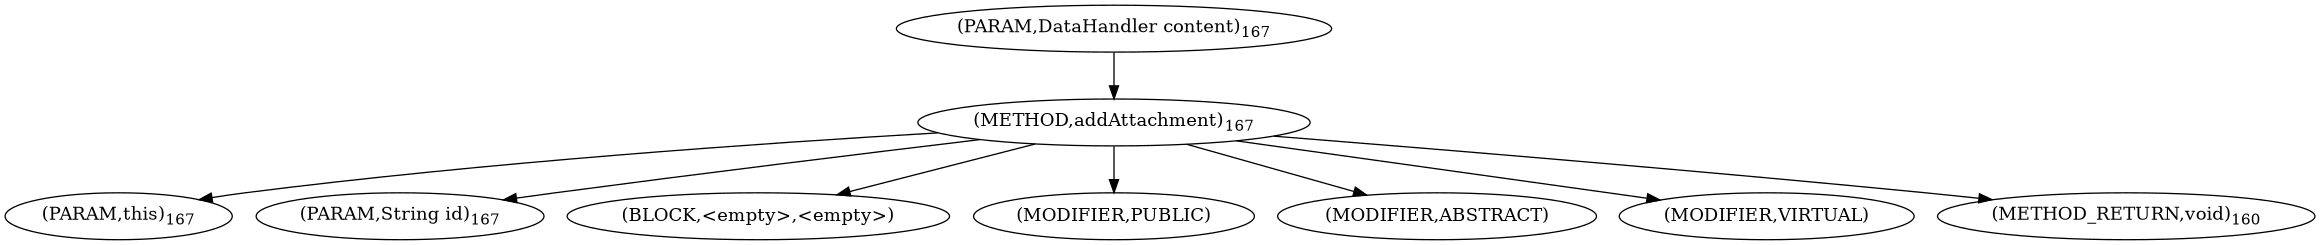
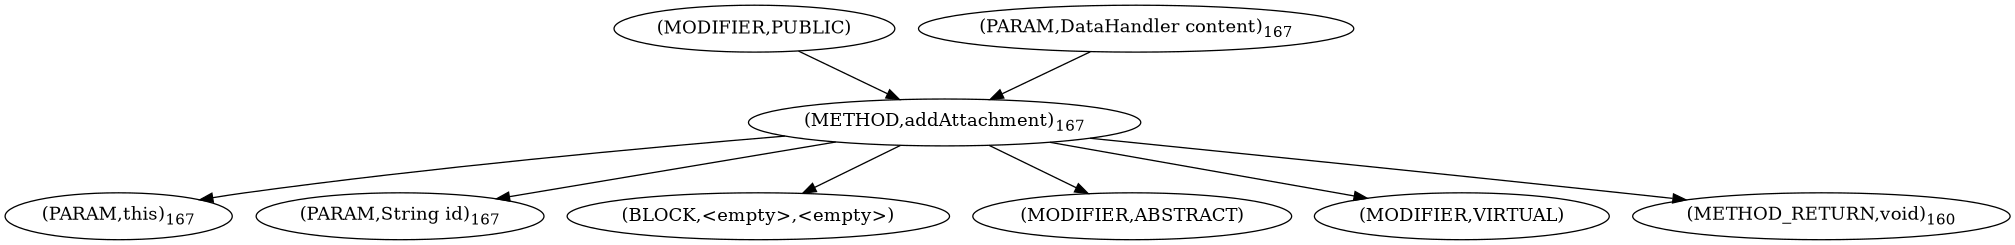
edge "(METHOD,addAttachment)" -> "(MODIFIER,PUBLIC)": reversed
